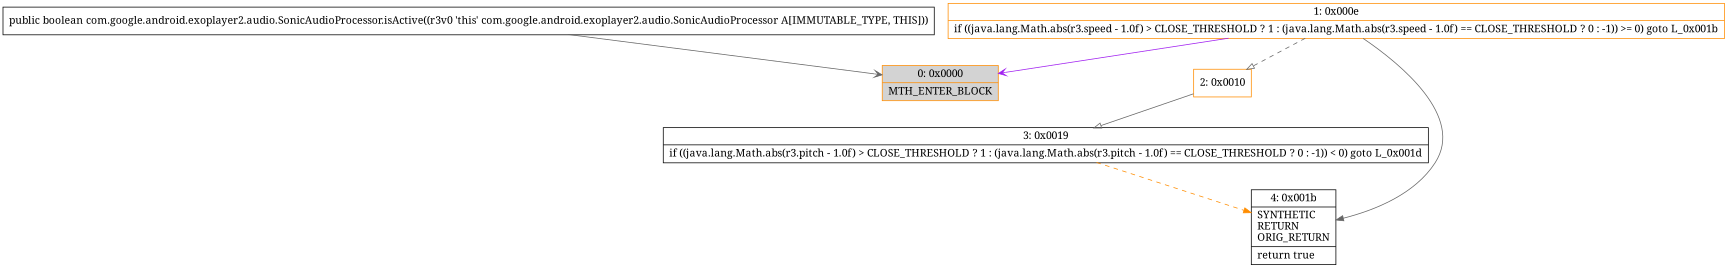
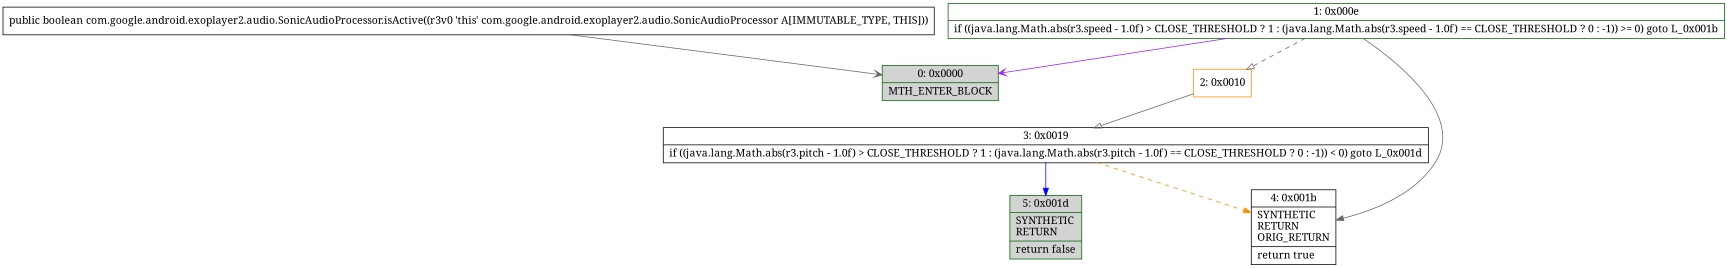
node "1: 0x000e": color darkorange -> darkgreen
node "0: 0x0000": color darkorange -> darkgreen
node "5: 0x001d": added
